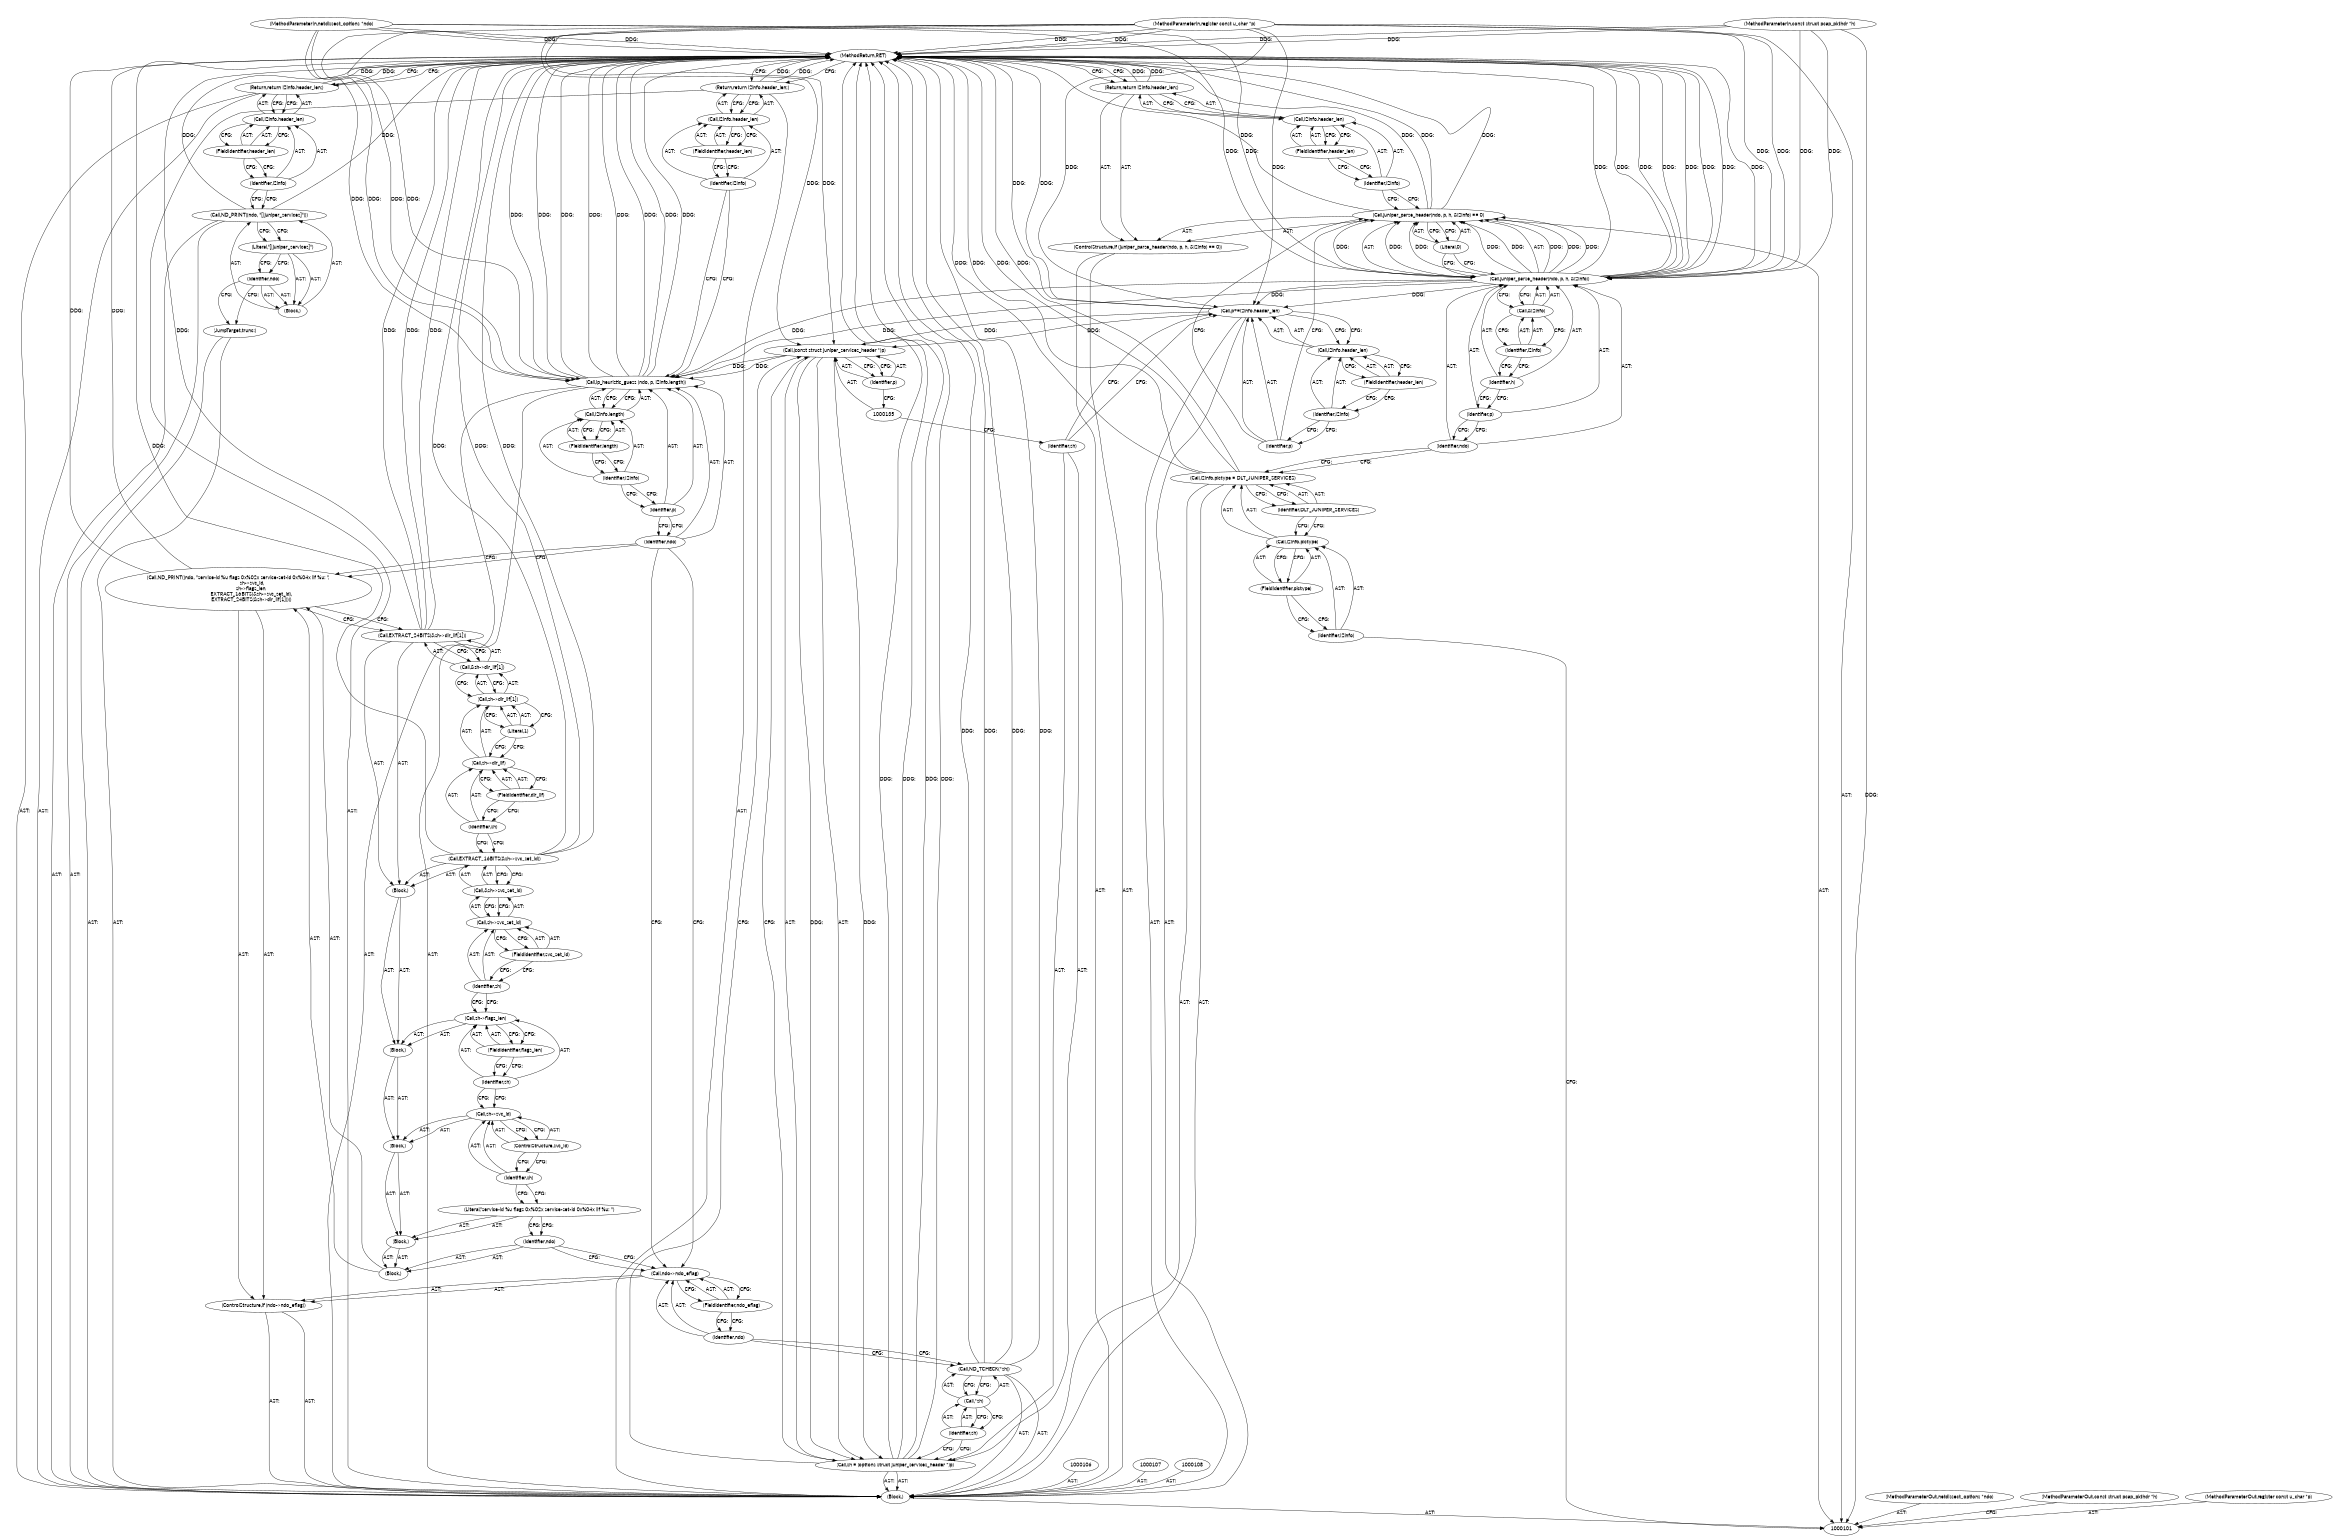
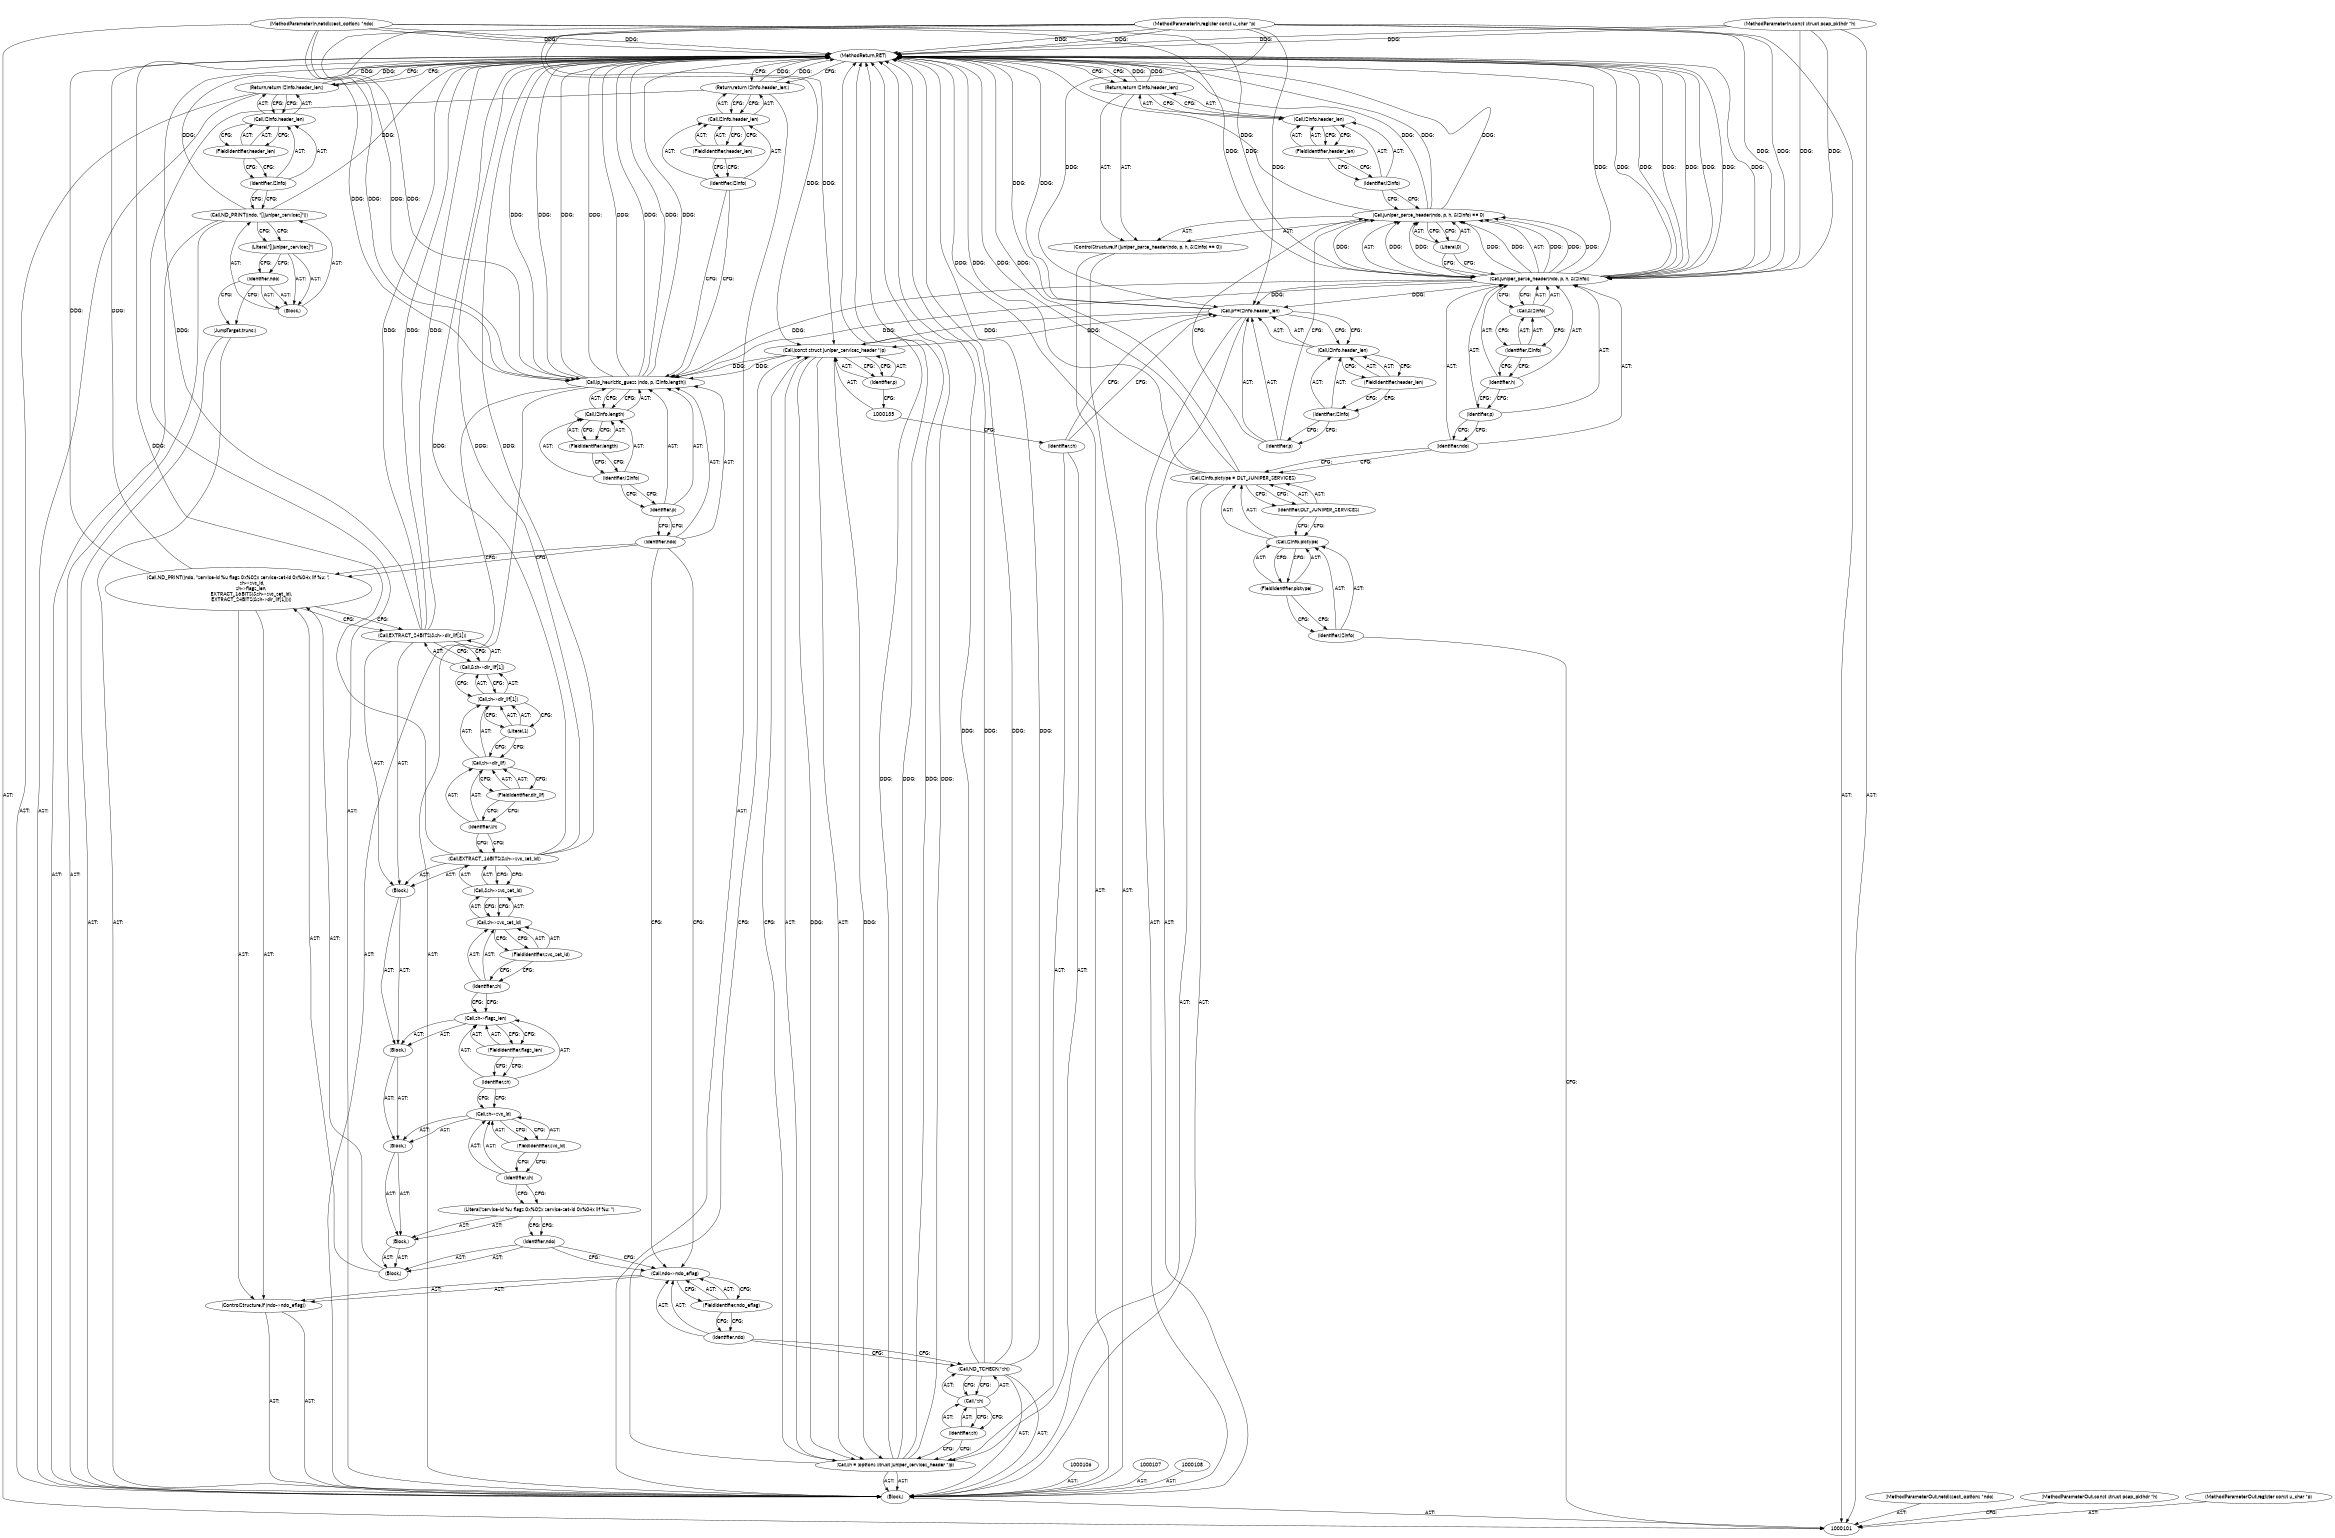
edge "(Call,juniper_parse_header(ndo, p, h, &l2info) == 0)" -> "1000101": now "(MethodParameterIn,netdissect_options *ndo)" -> "1000101"
edge "(MethodParameterIn,const struct pcap_pkthdr *h)" -> "1000101": label "DDG: " -> "AST: "
node "(ControlStructure,svc_id)": label "(ControlStructure,svc_id)" -> "(FieldIdentifier,svc_id)"
